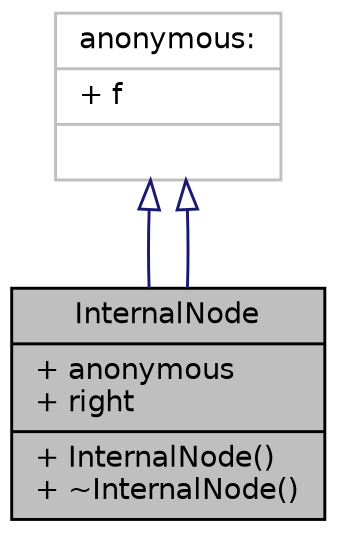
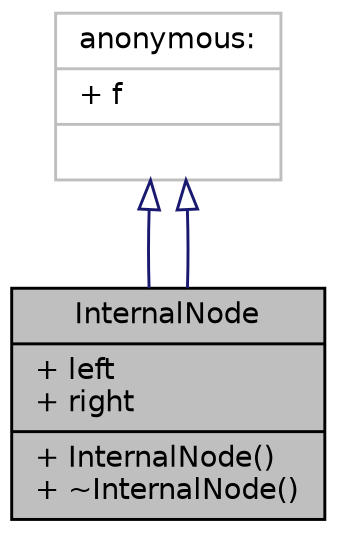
node "InternalNode": text "+ anonymous" -> "+ left"
